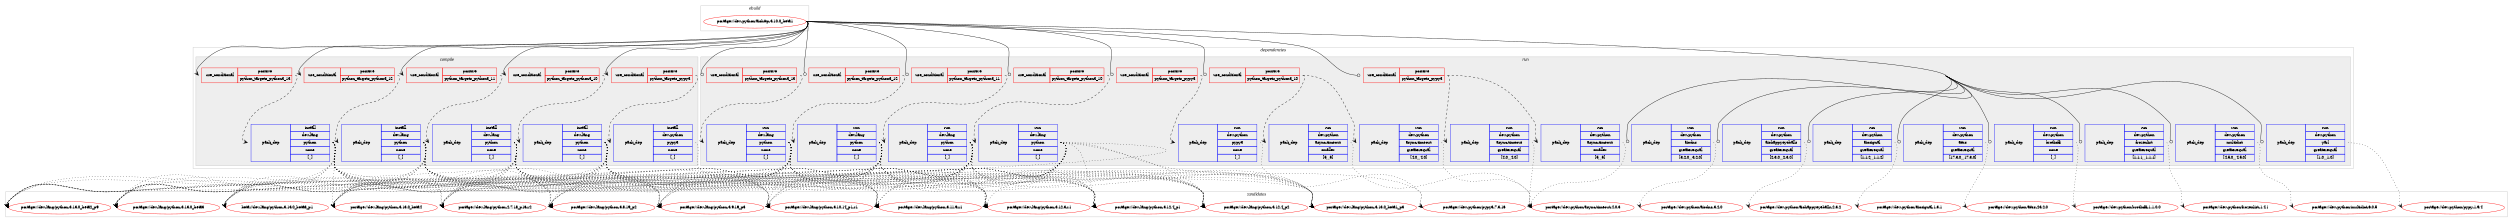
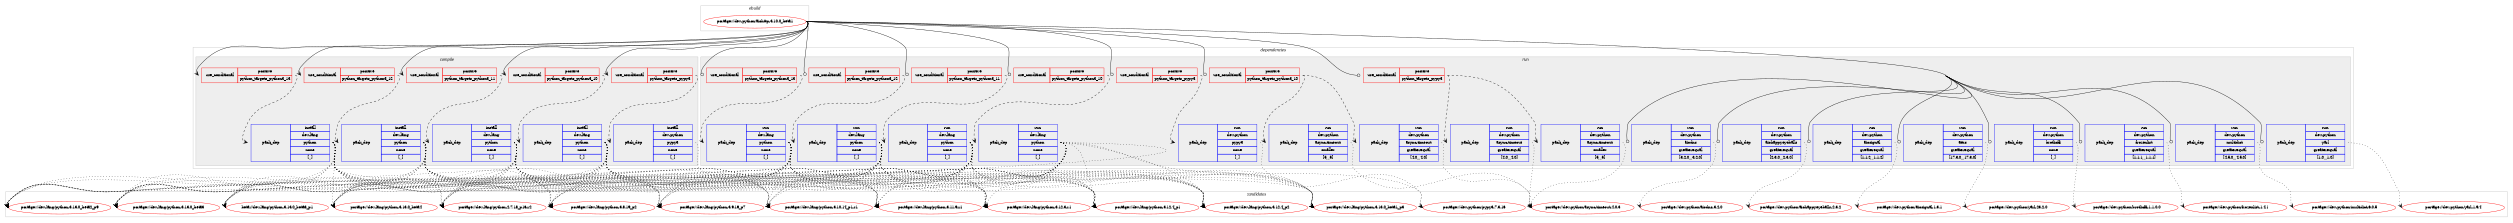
node "portage://dev-lang/python-3.9.19_p3": label "portage://dev-lang/python-3.9.19_p3" -> "portage://dev-lang/python-3.9.19_p7"
node "portage://dev-python/attrs-23.2.0": label "portage://dev-python/attrs-23.2.0" -> "portage://dev-python/yarl-23.2.0"
node "portage://dev-python/pypy-1.9.4": label "portage://dev-python/pypy-1.9.4" -> "portage://dev-python/yarl-1.9.4"
